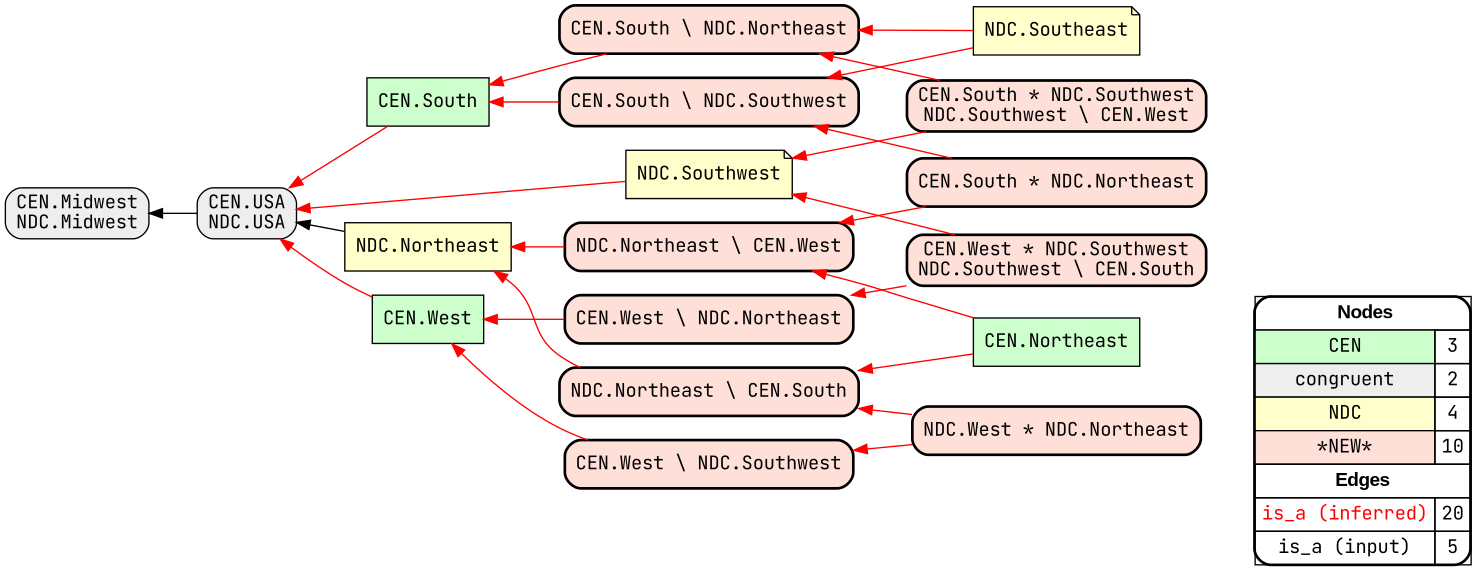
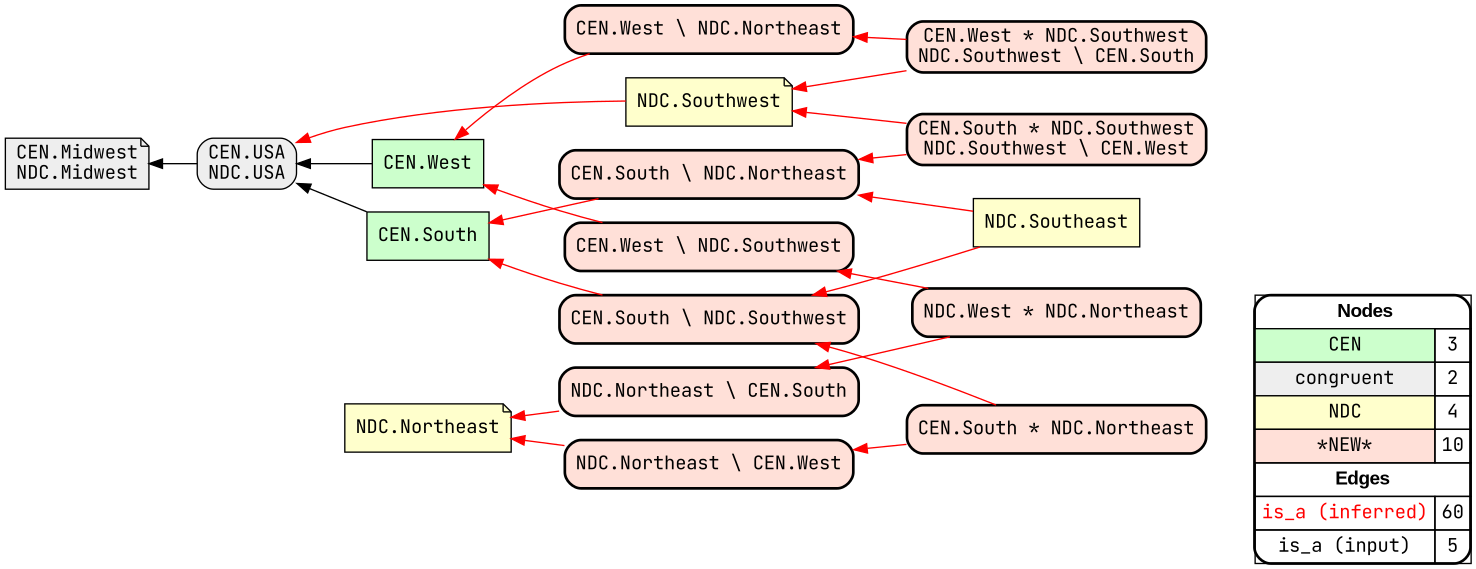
node "NDC.Southeast": shape note -> box
edge "CEN.South" -> "CEN.USA NDC.USA": color #ff0000 -> #000000
node "CEN.Midwest NDC.Midwest": shape box -> note
edge "NDC.Northeast" -> "CEN.USA NDC.USA": removed
node "NDC.Northeast": shape box -> note
edge "CEN.West" -> "CEN.USA NDC.USA": color #ff0000 -> #000000
node "CEN.Northeast": removed
node "Nodes": text "20" -> "60"
